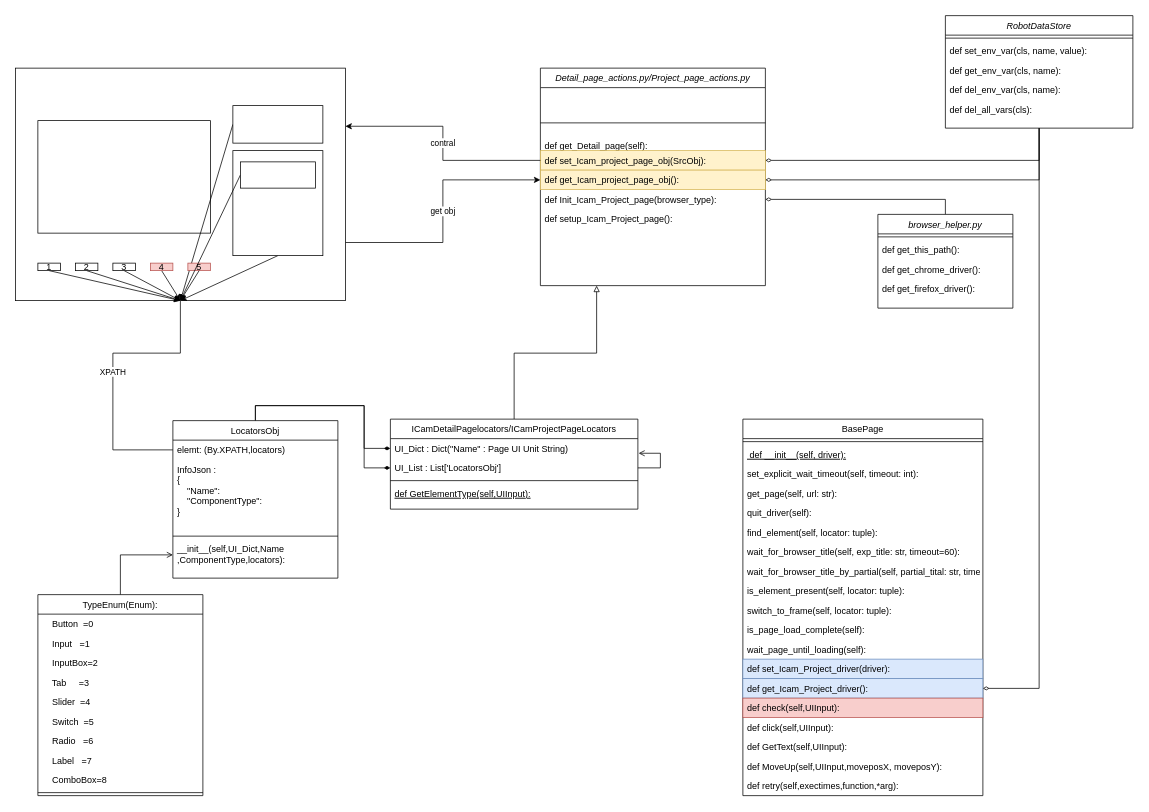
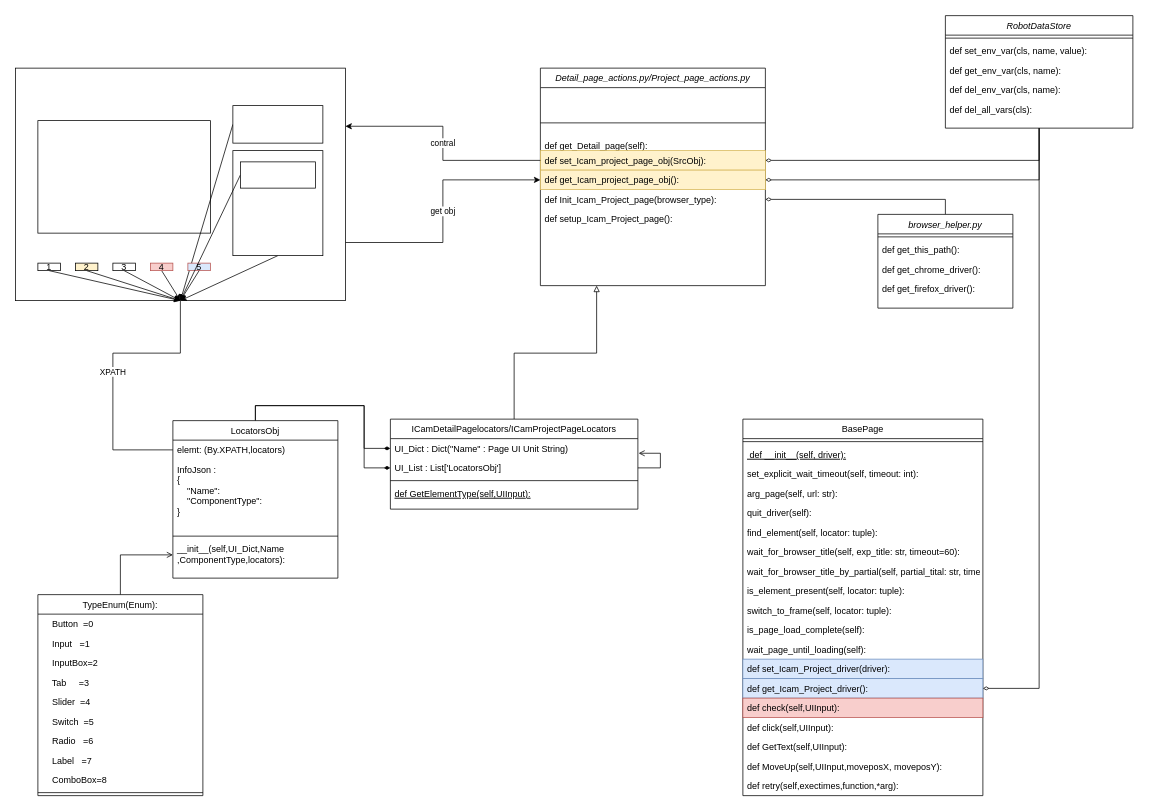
node "2": fillcolor #ffffff -> #fff2cc
node "5": fillcolor #f8cecc -> #dae8fc
node "get_page(self, url: str):": label "get_page(self, url: str):" -> "arg_page(self, url: str):"
